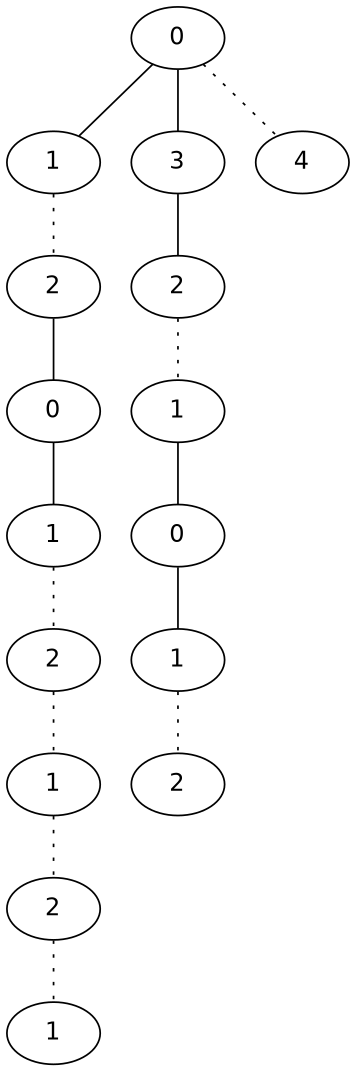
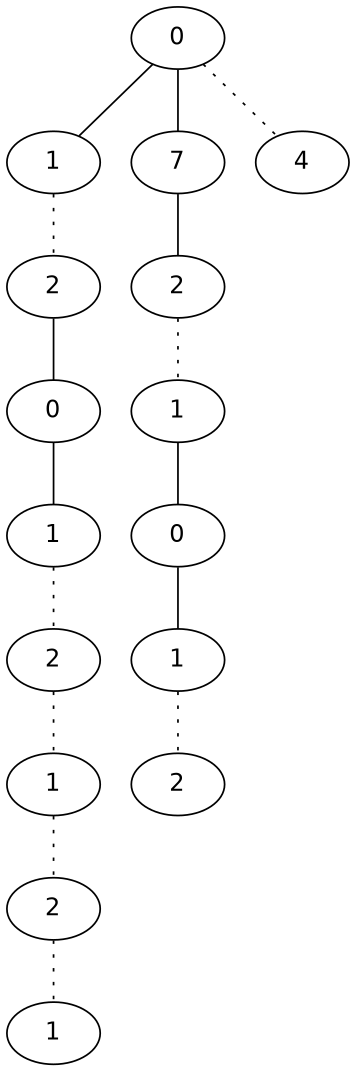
node "3": label "3" -> "7"
